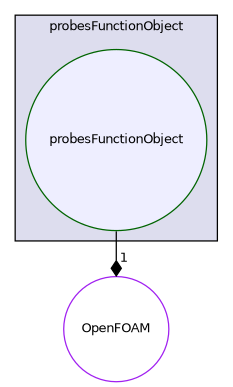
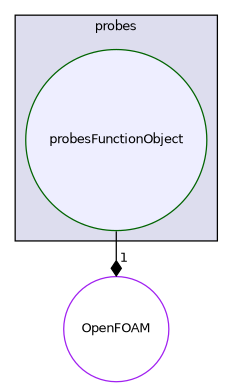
cluster "probesFunctionObject": label "probesFunctionObject" -> "probes"
